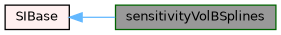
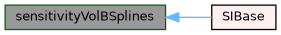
edge "sensitivityVolBSplines" -> "SIBase": reversed
